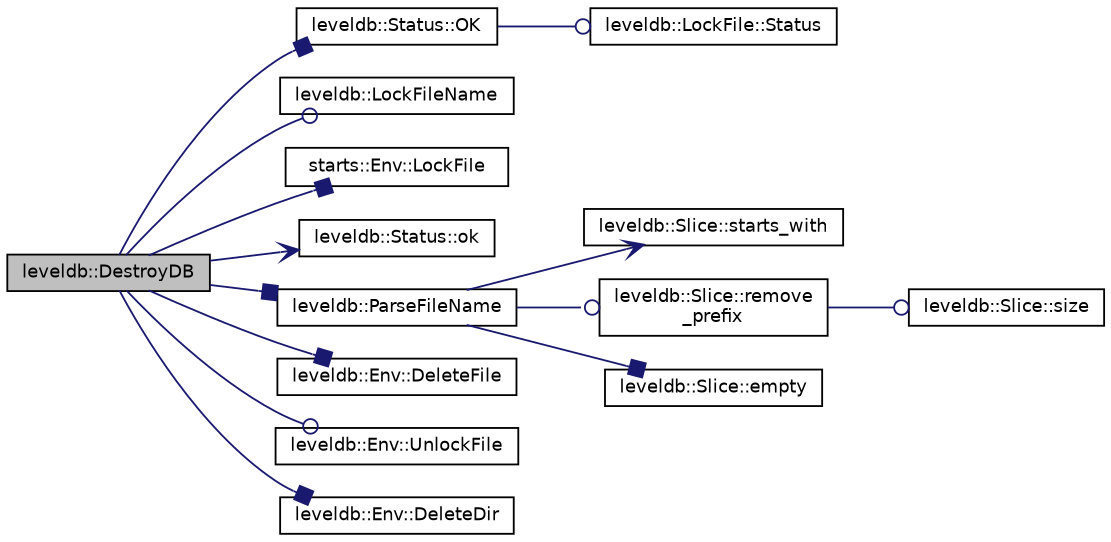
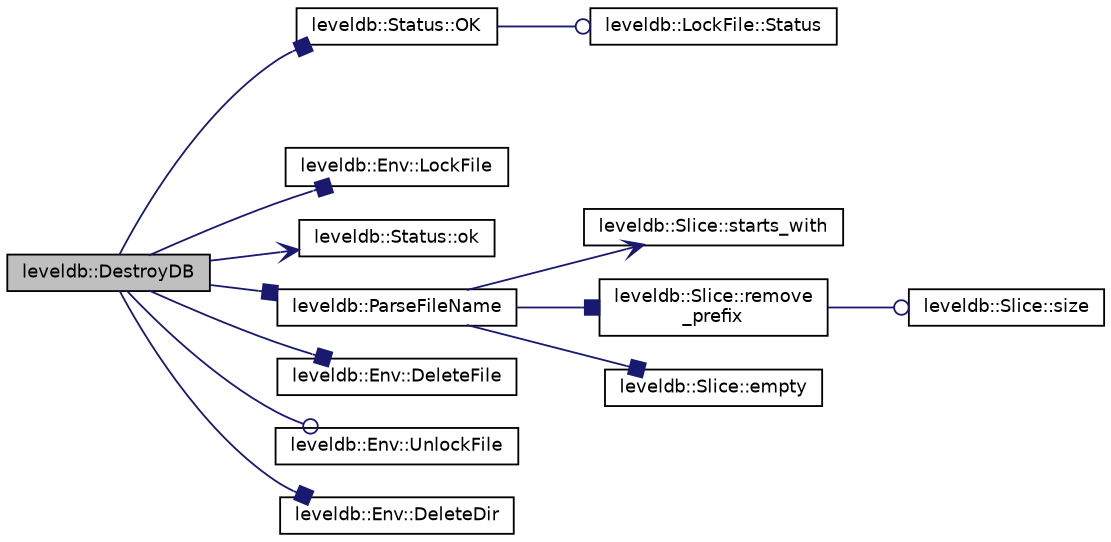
node "leveldb::LockFileName": removed
node "starts::Env::LockFile": label "starts::Env::LockFile" -> "leveldb::Env::LockFile"
edge "leveldb::ParseFileName" -> "leveldb::Slice::remove _prefix": arrowhead odot -> box
